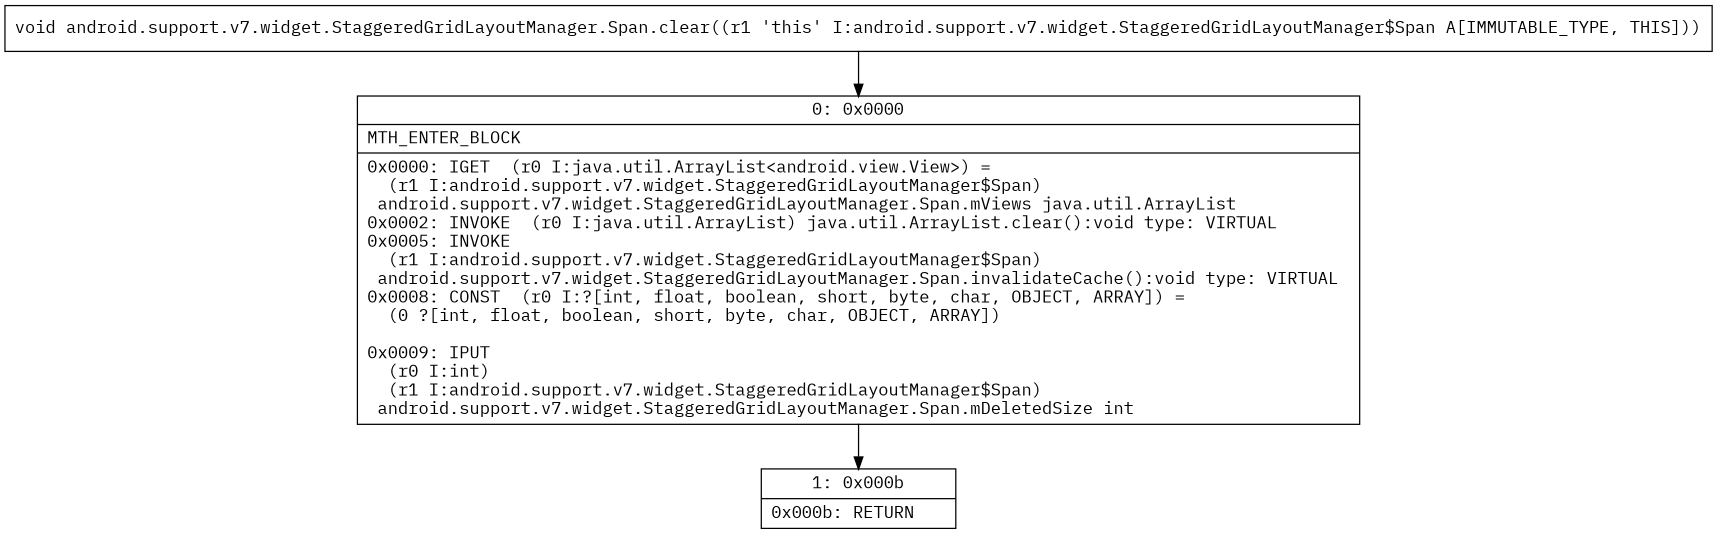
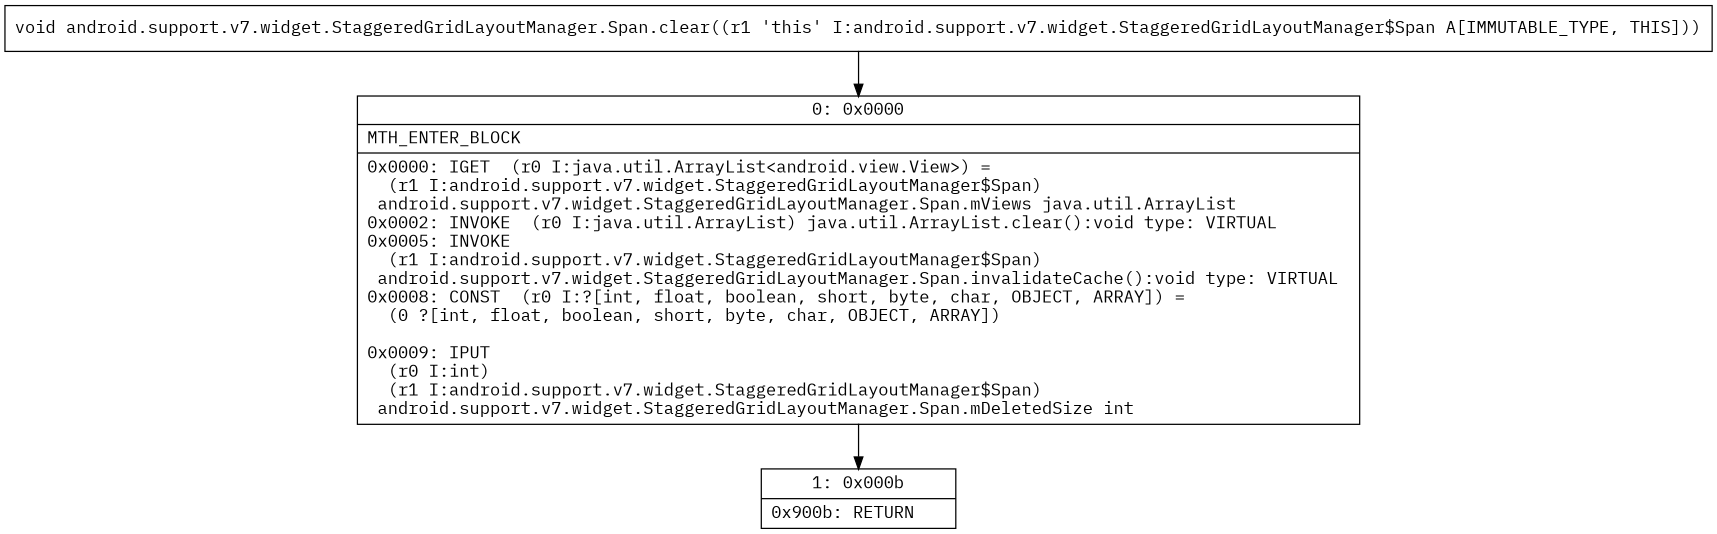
node "1: 0x000b": text "0x000b: RETURN" -> "0x900b: RETURN"
